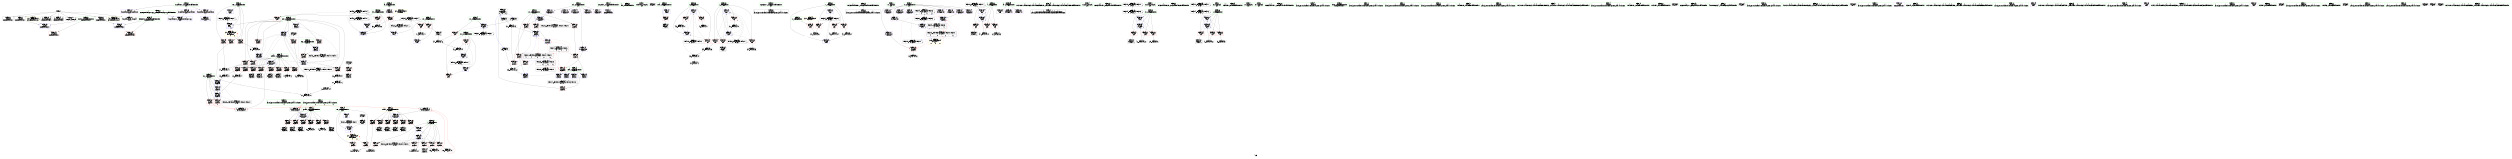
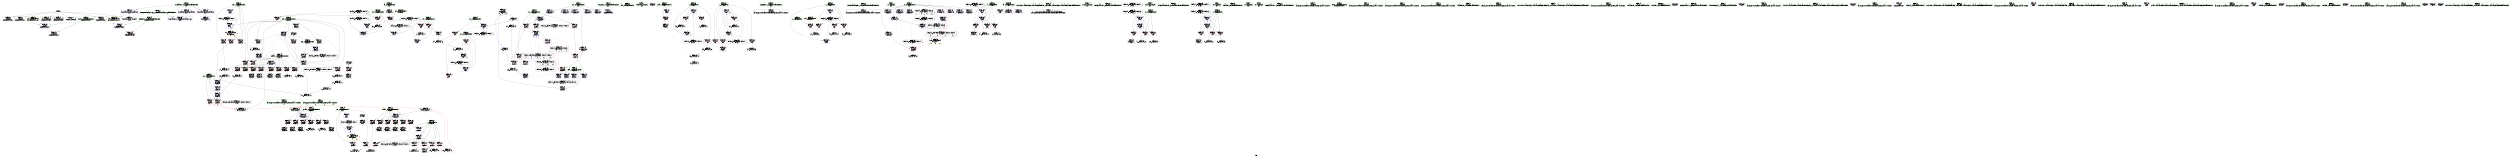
node "NodeID: 517": removed
